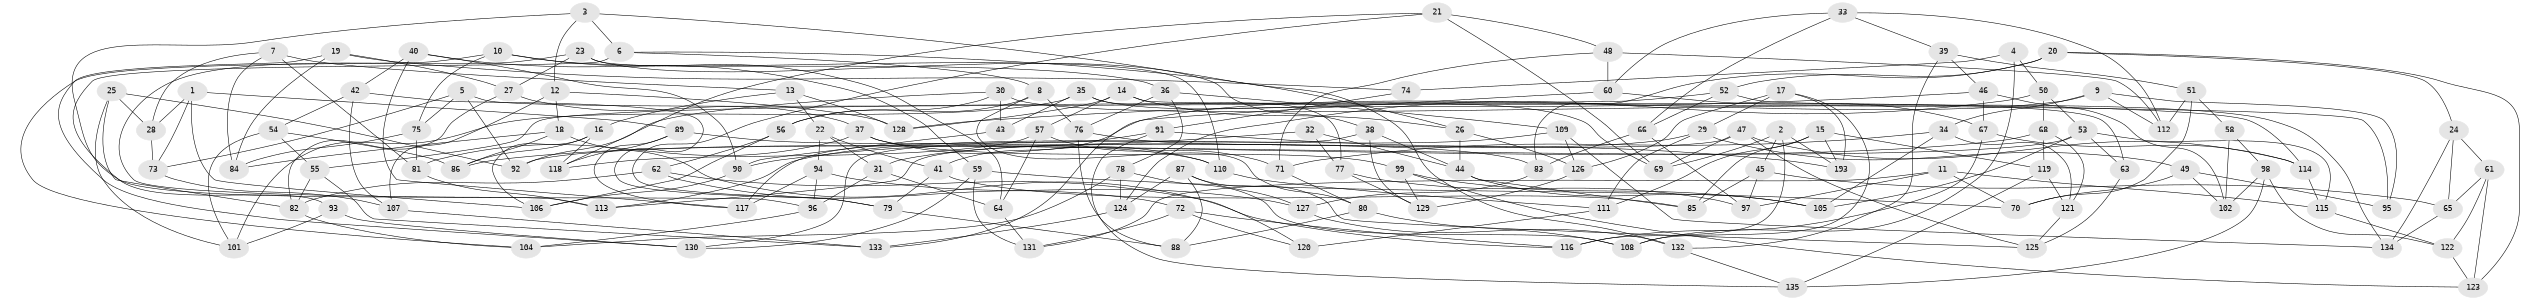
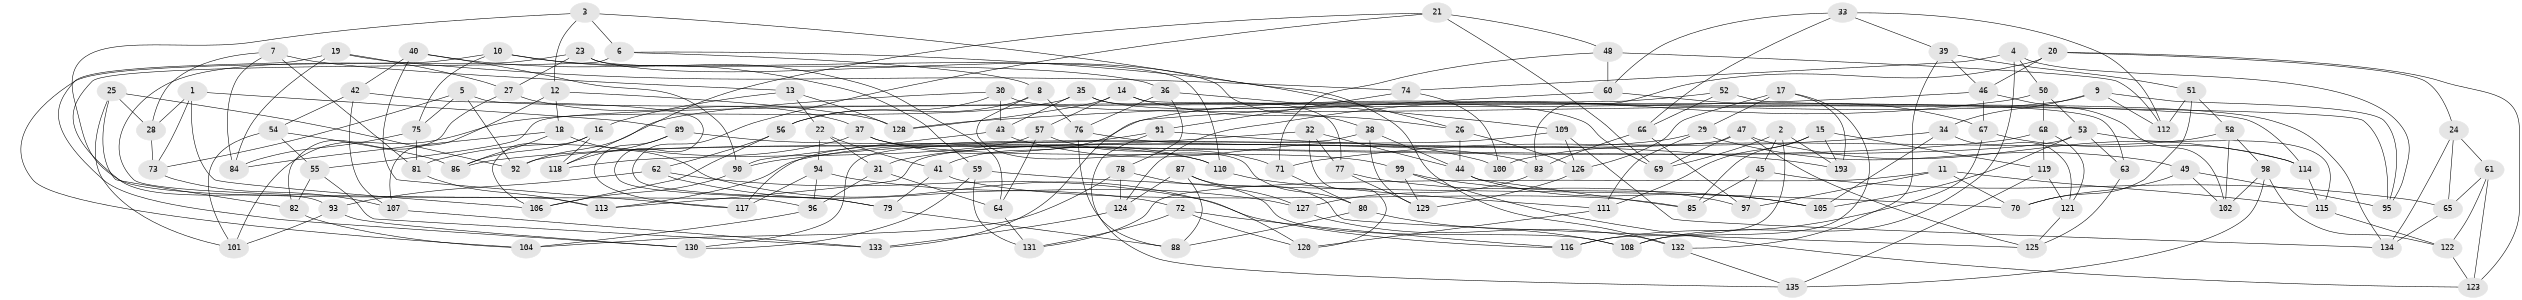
edge "20" -- "52": now "20" -- "46"
edge "4" -- "95": added
node "100": added
edge "62" -- "82": now "62" -- "93"
edge "32" -- "120": added
